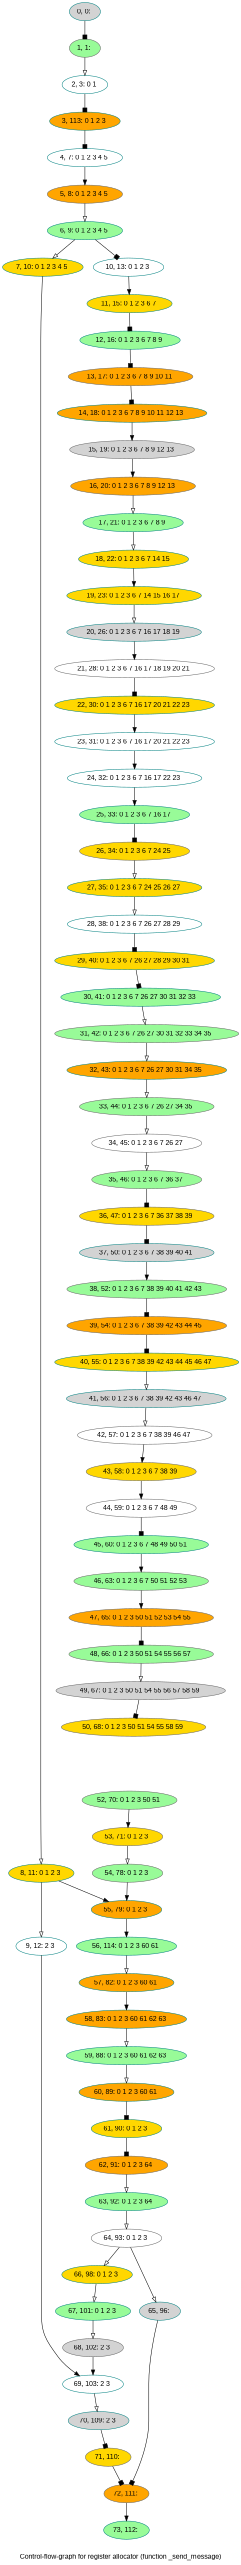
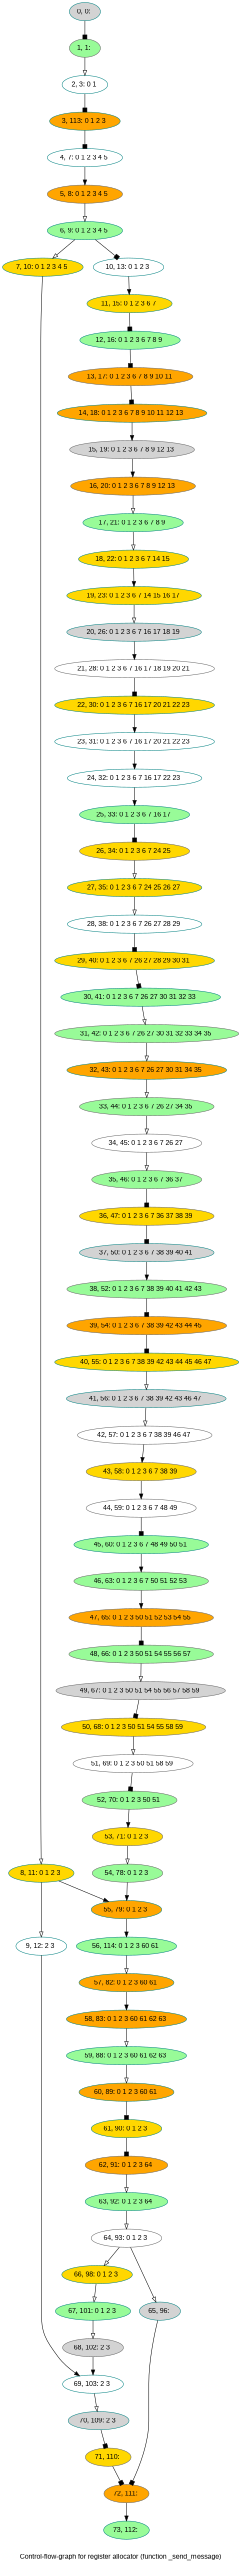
node "51, 69: 0 1 2 3 50 51 58 59": added
